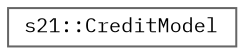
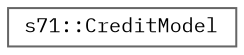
node "s21::CreditModel": label "s21::CreditModel" -> "s71::CreditModel"
